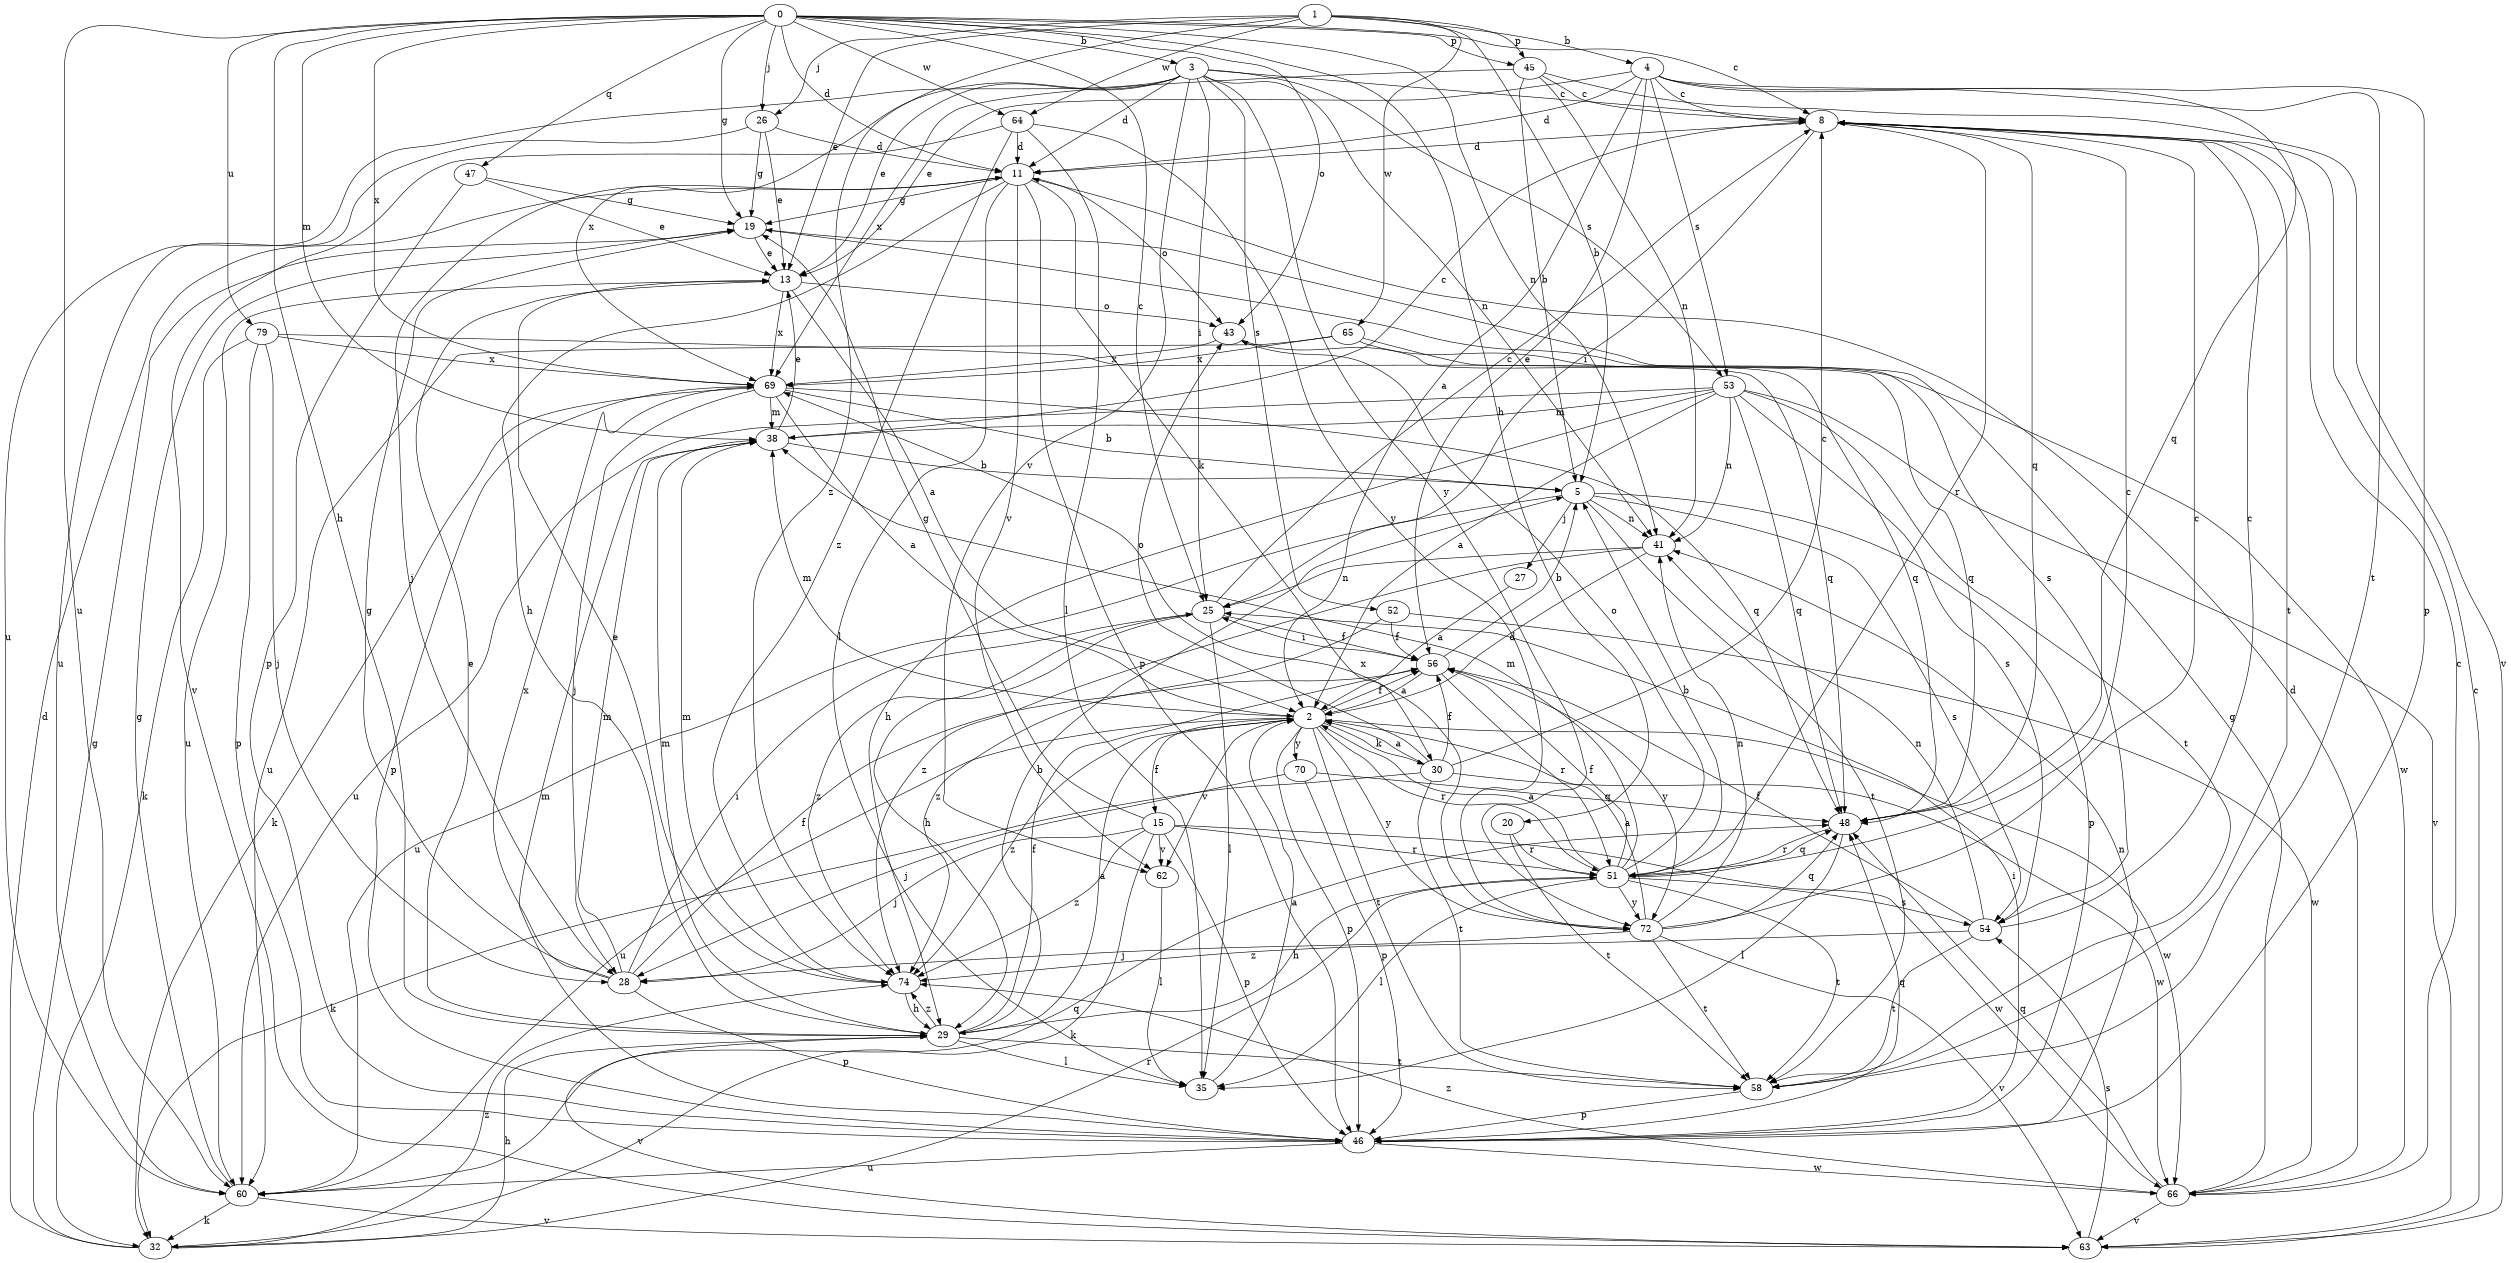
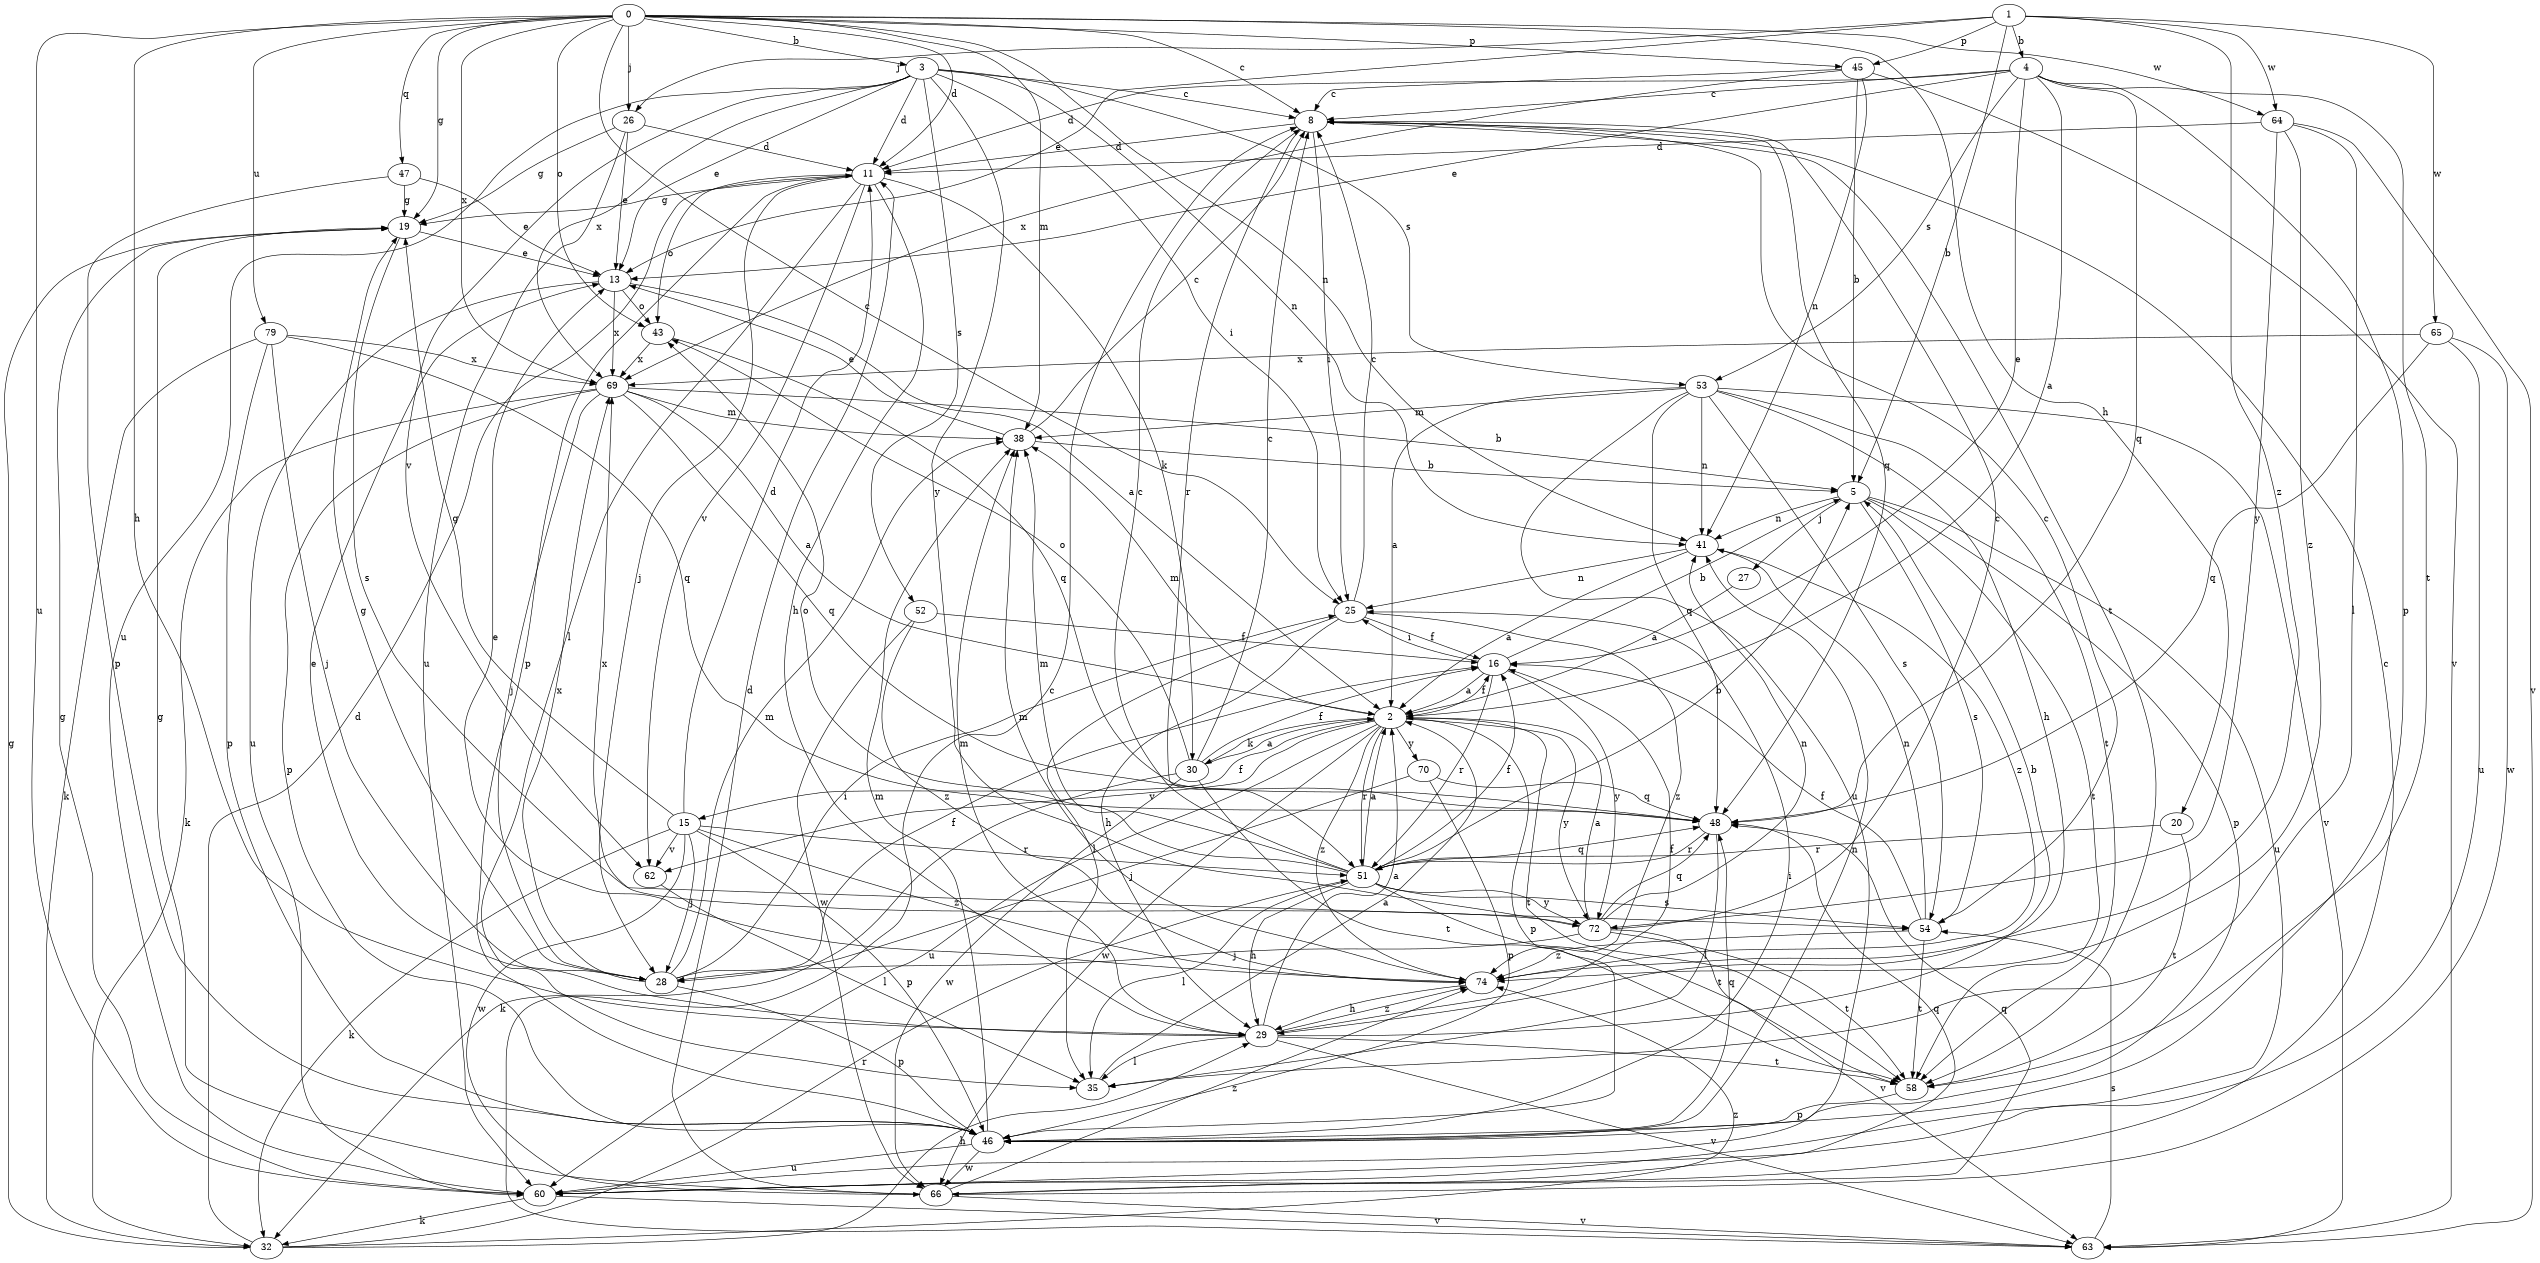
edge "15" -> "11": added, label "d"
edge "41" -> "2": label "d" -> "a"
node "56": label "56" -> "16"
